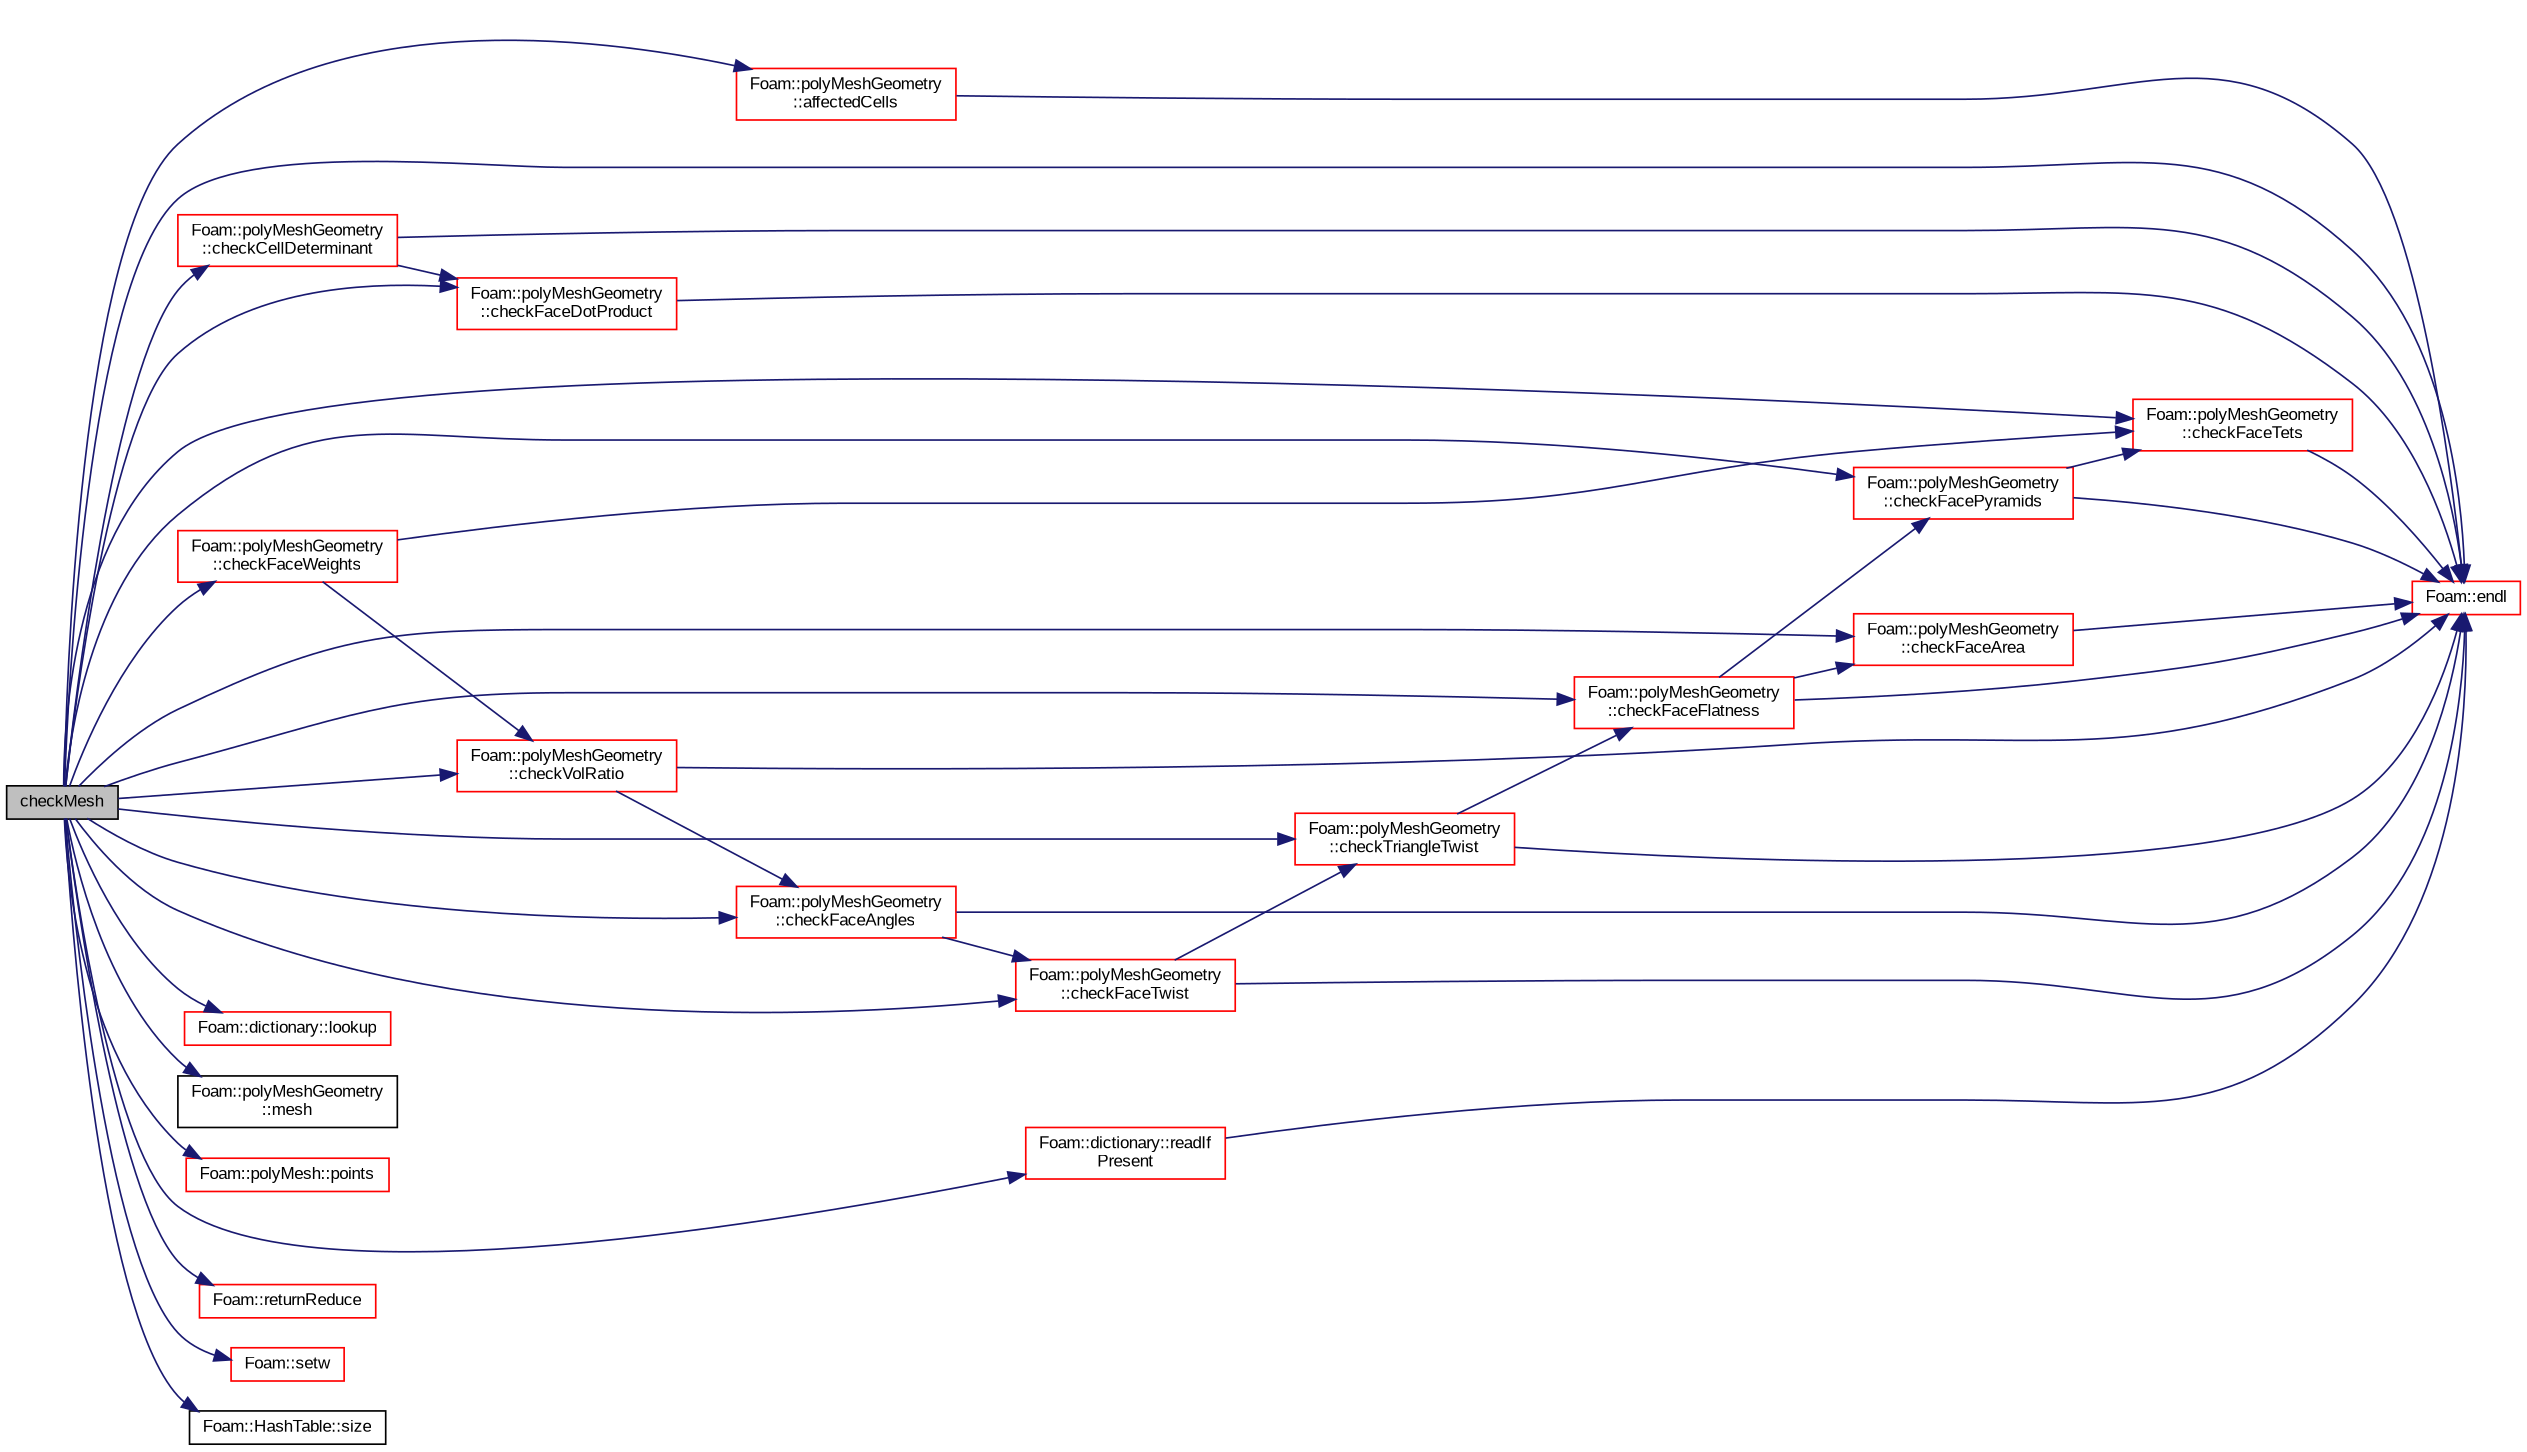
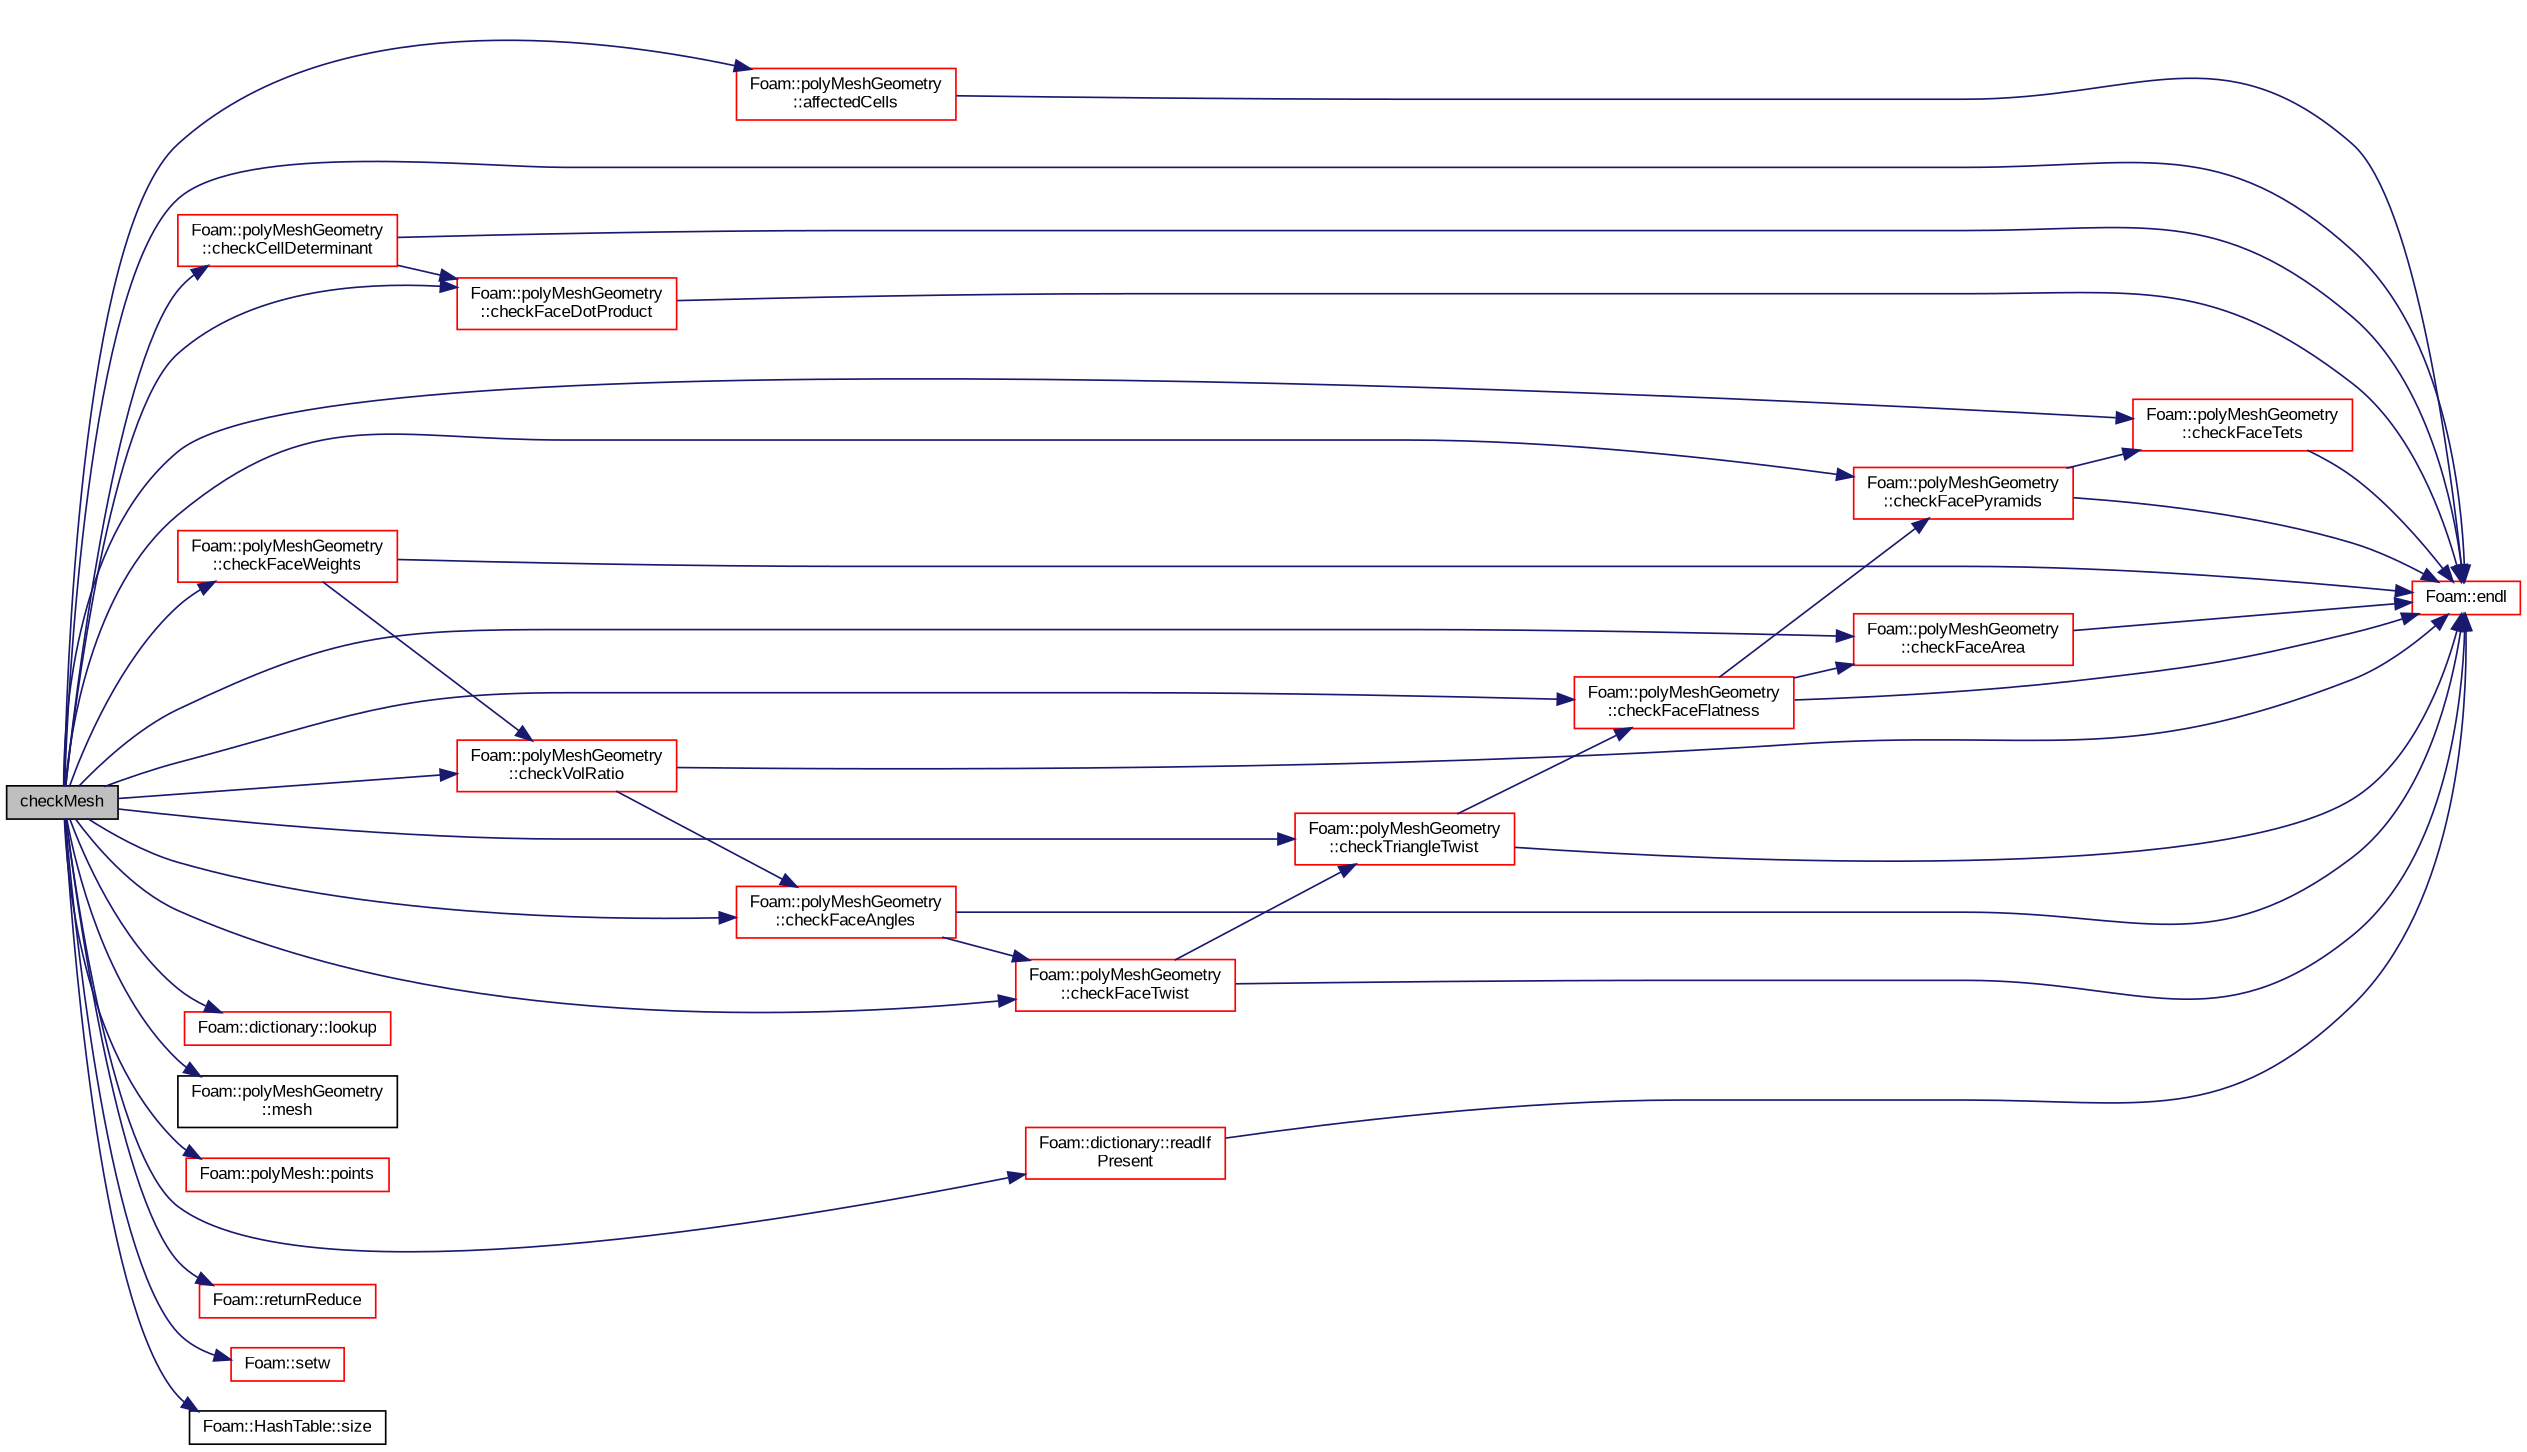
edge "Foam::polyMeshGeometry ::checkFaceWeights" -> "Foam::polyMeshGeometry ::checkFaceTets": now "Foam::polyMeshGeometry ::checkFaceWeights" -> "Foam::endl"
